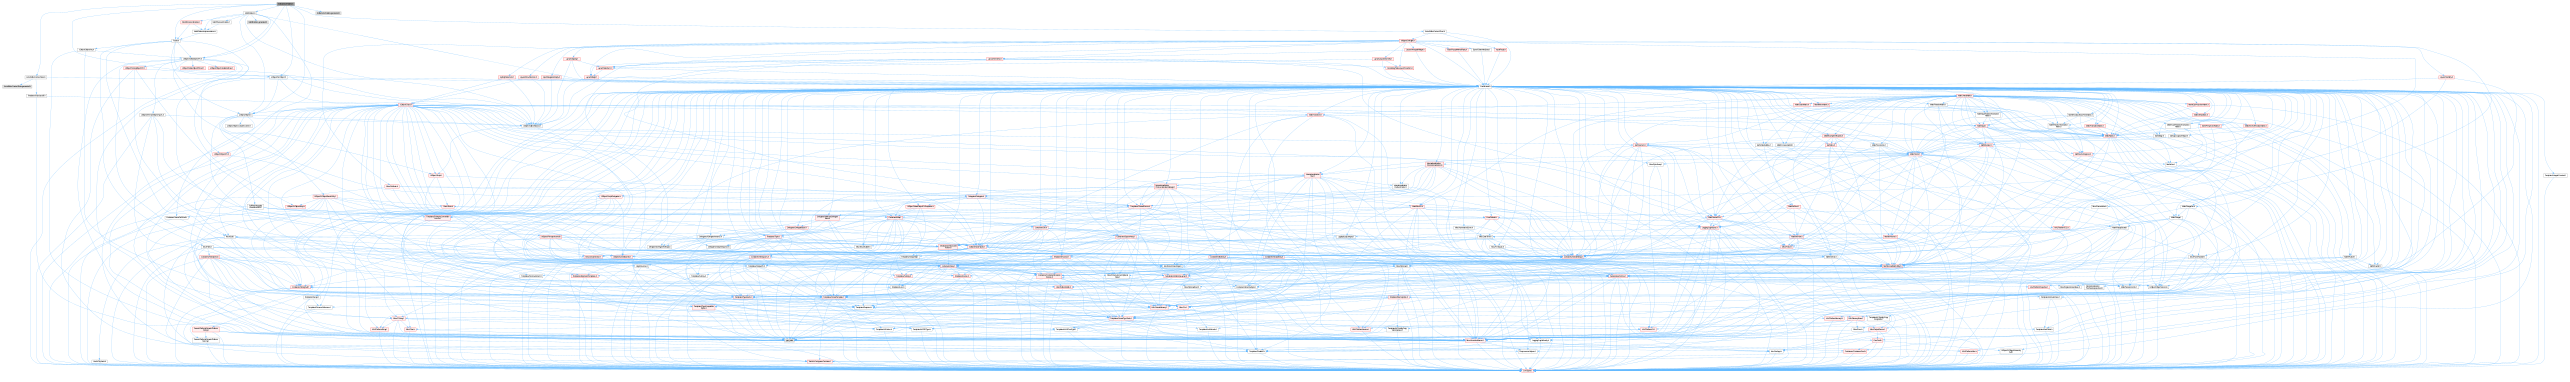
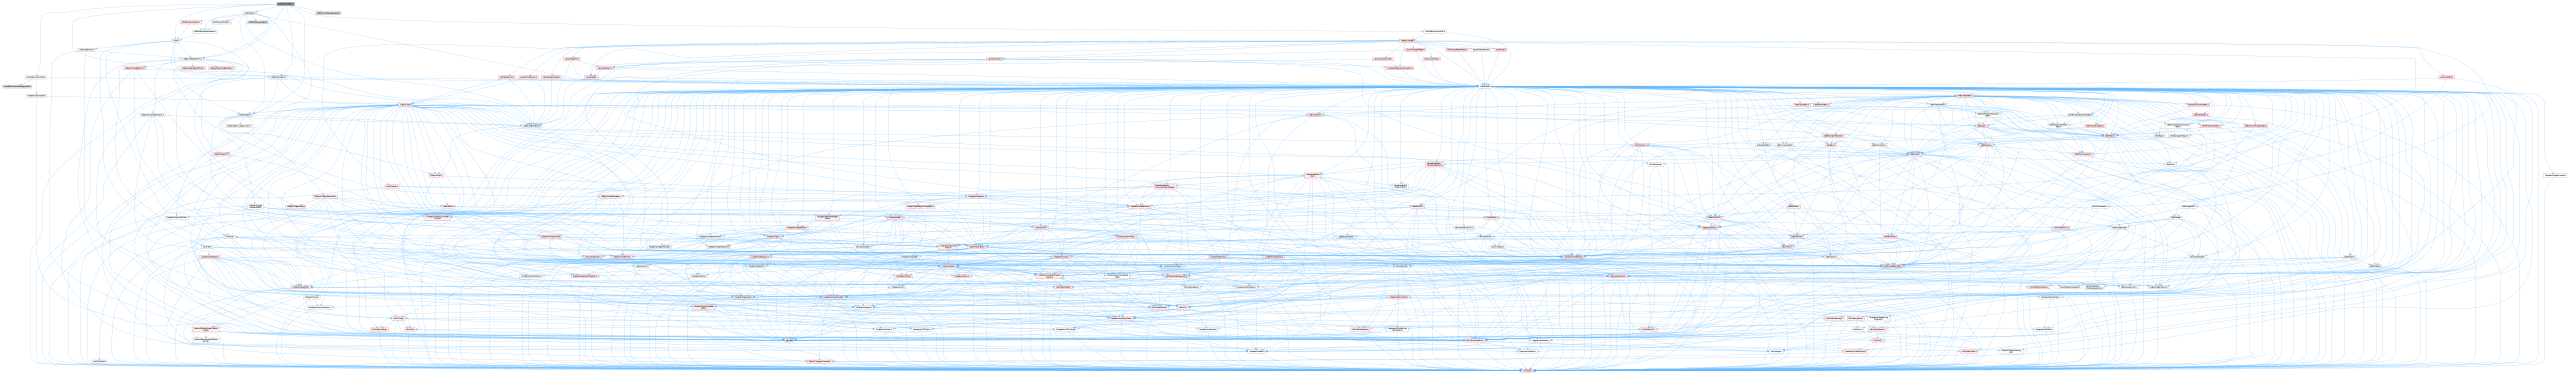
edge "IActorEditorContextClient.h" -> "Input/Reply.h": now "Widgets/SWidget.h" -> "Input/Reply.h"
node "Layout/Clipping.h": label "Layout/Clipping.h" -> "Layout/UniquePtr.h"
node "Input/CursorReply.h": added
